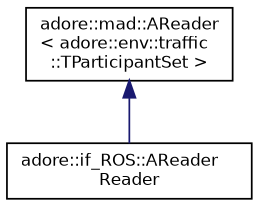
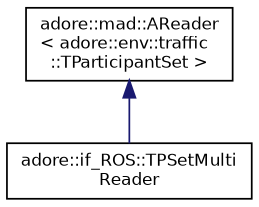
node "adore::if_ROS::AReader Reader": label "adore::if_ROS::AReader Reader" -> "adore::if_ROS::TPSetMulti Reader"
